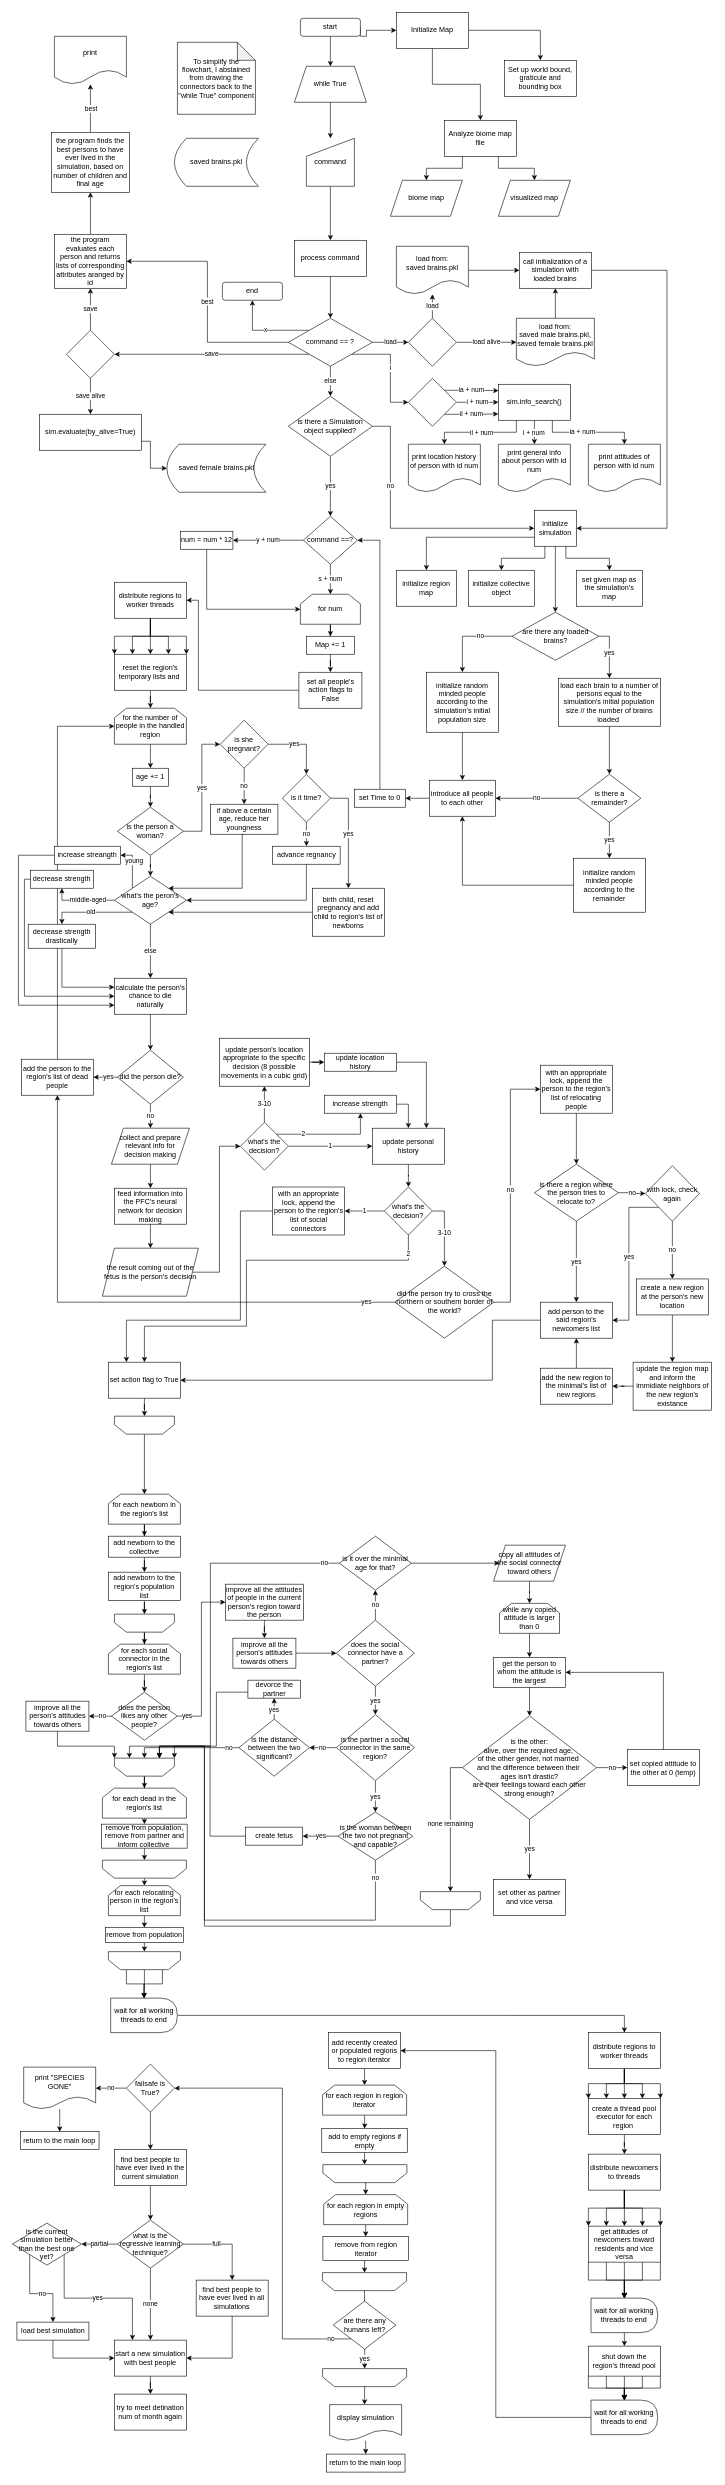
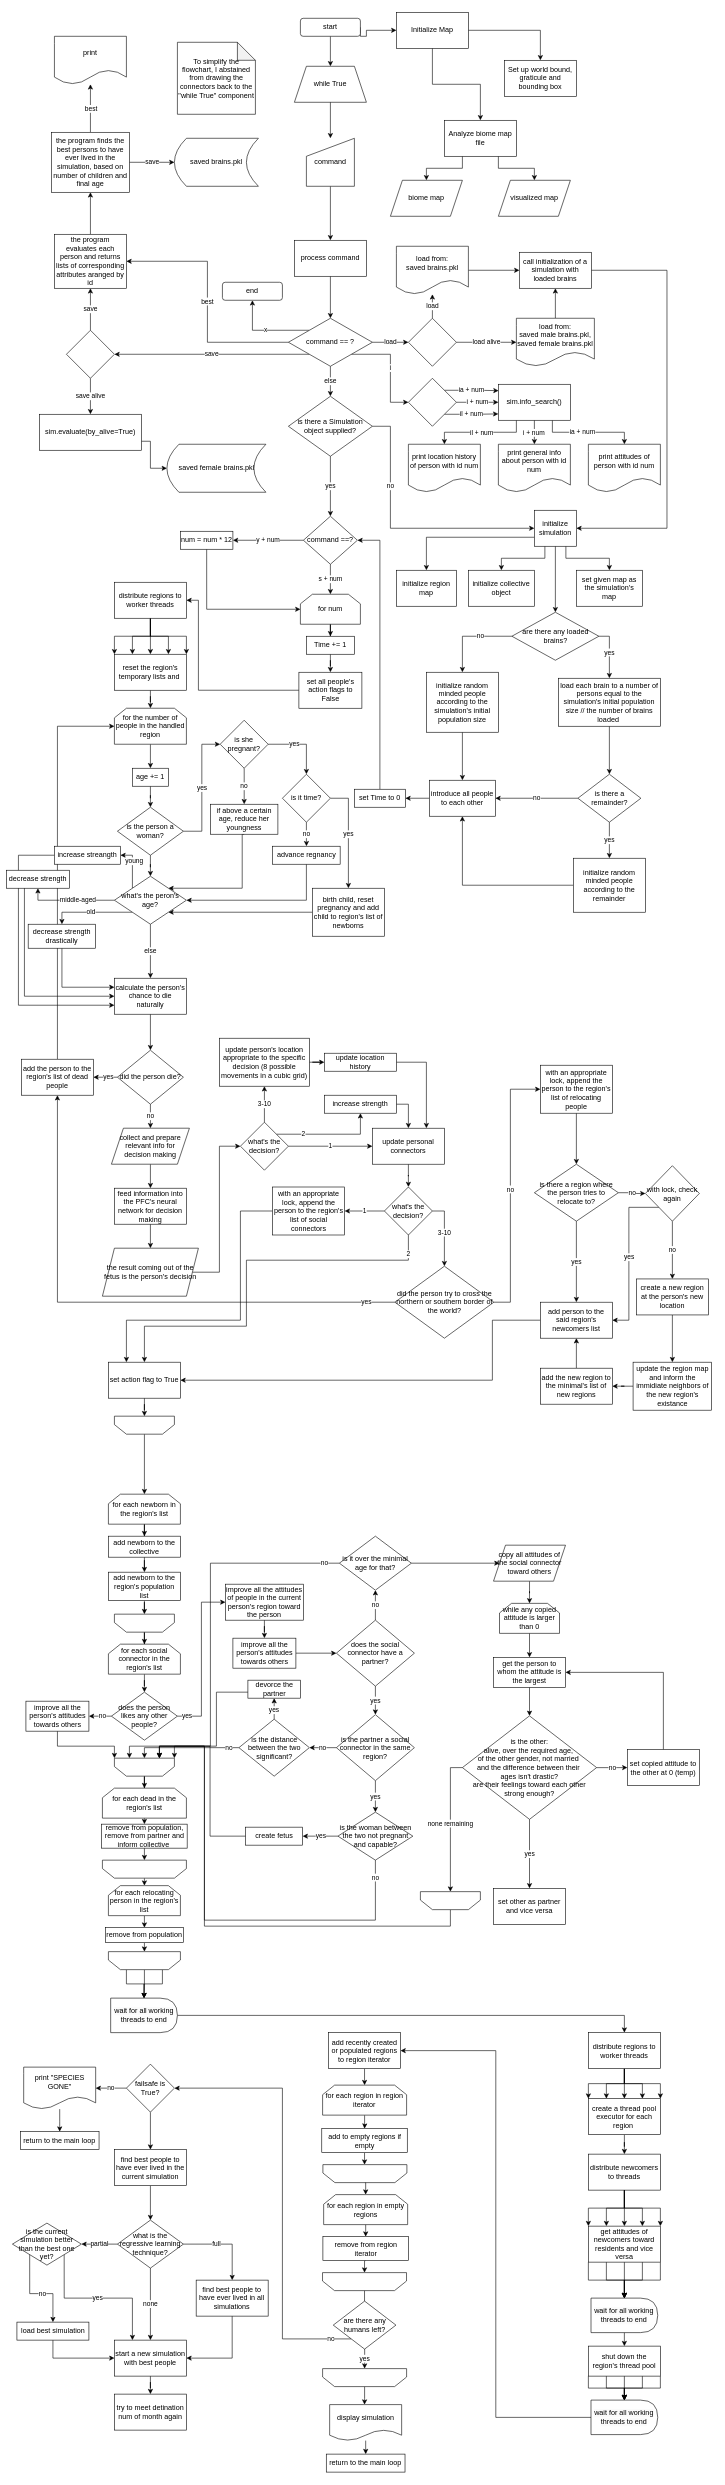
edge "the program finds the best persons to have ever lived in the simulation, based on number of children and final age" -> "saved brains.pkl": added, label "save"
node "Map += 1": label "Map += 1" -> "Time += 1"
node "decrease strength": moved (62, 879) -> (38, 879)
node "update personal history": label "update personal history" -> "update personal connectors"
node "set other as partner and vice versa": moved (529, 1898) -> (529, 1907)
